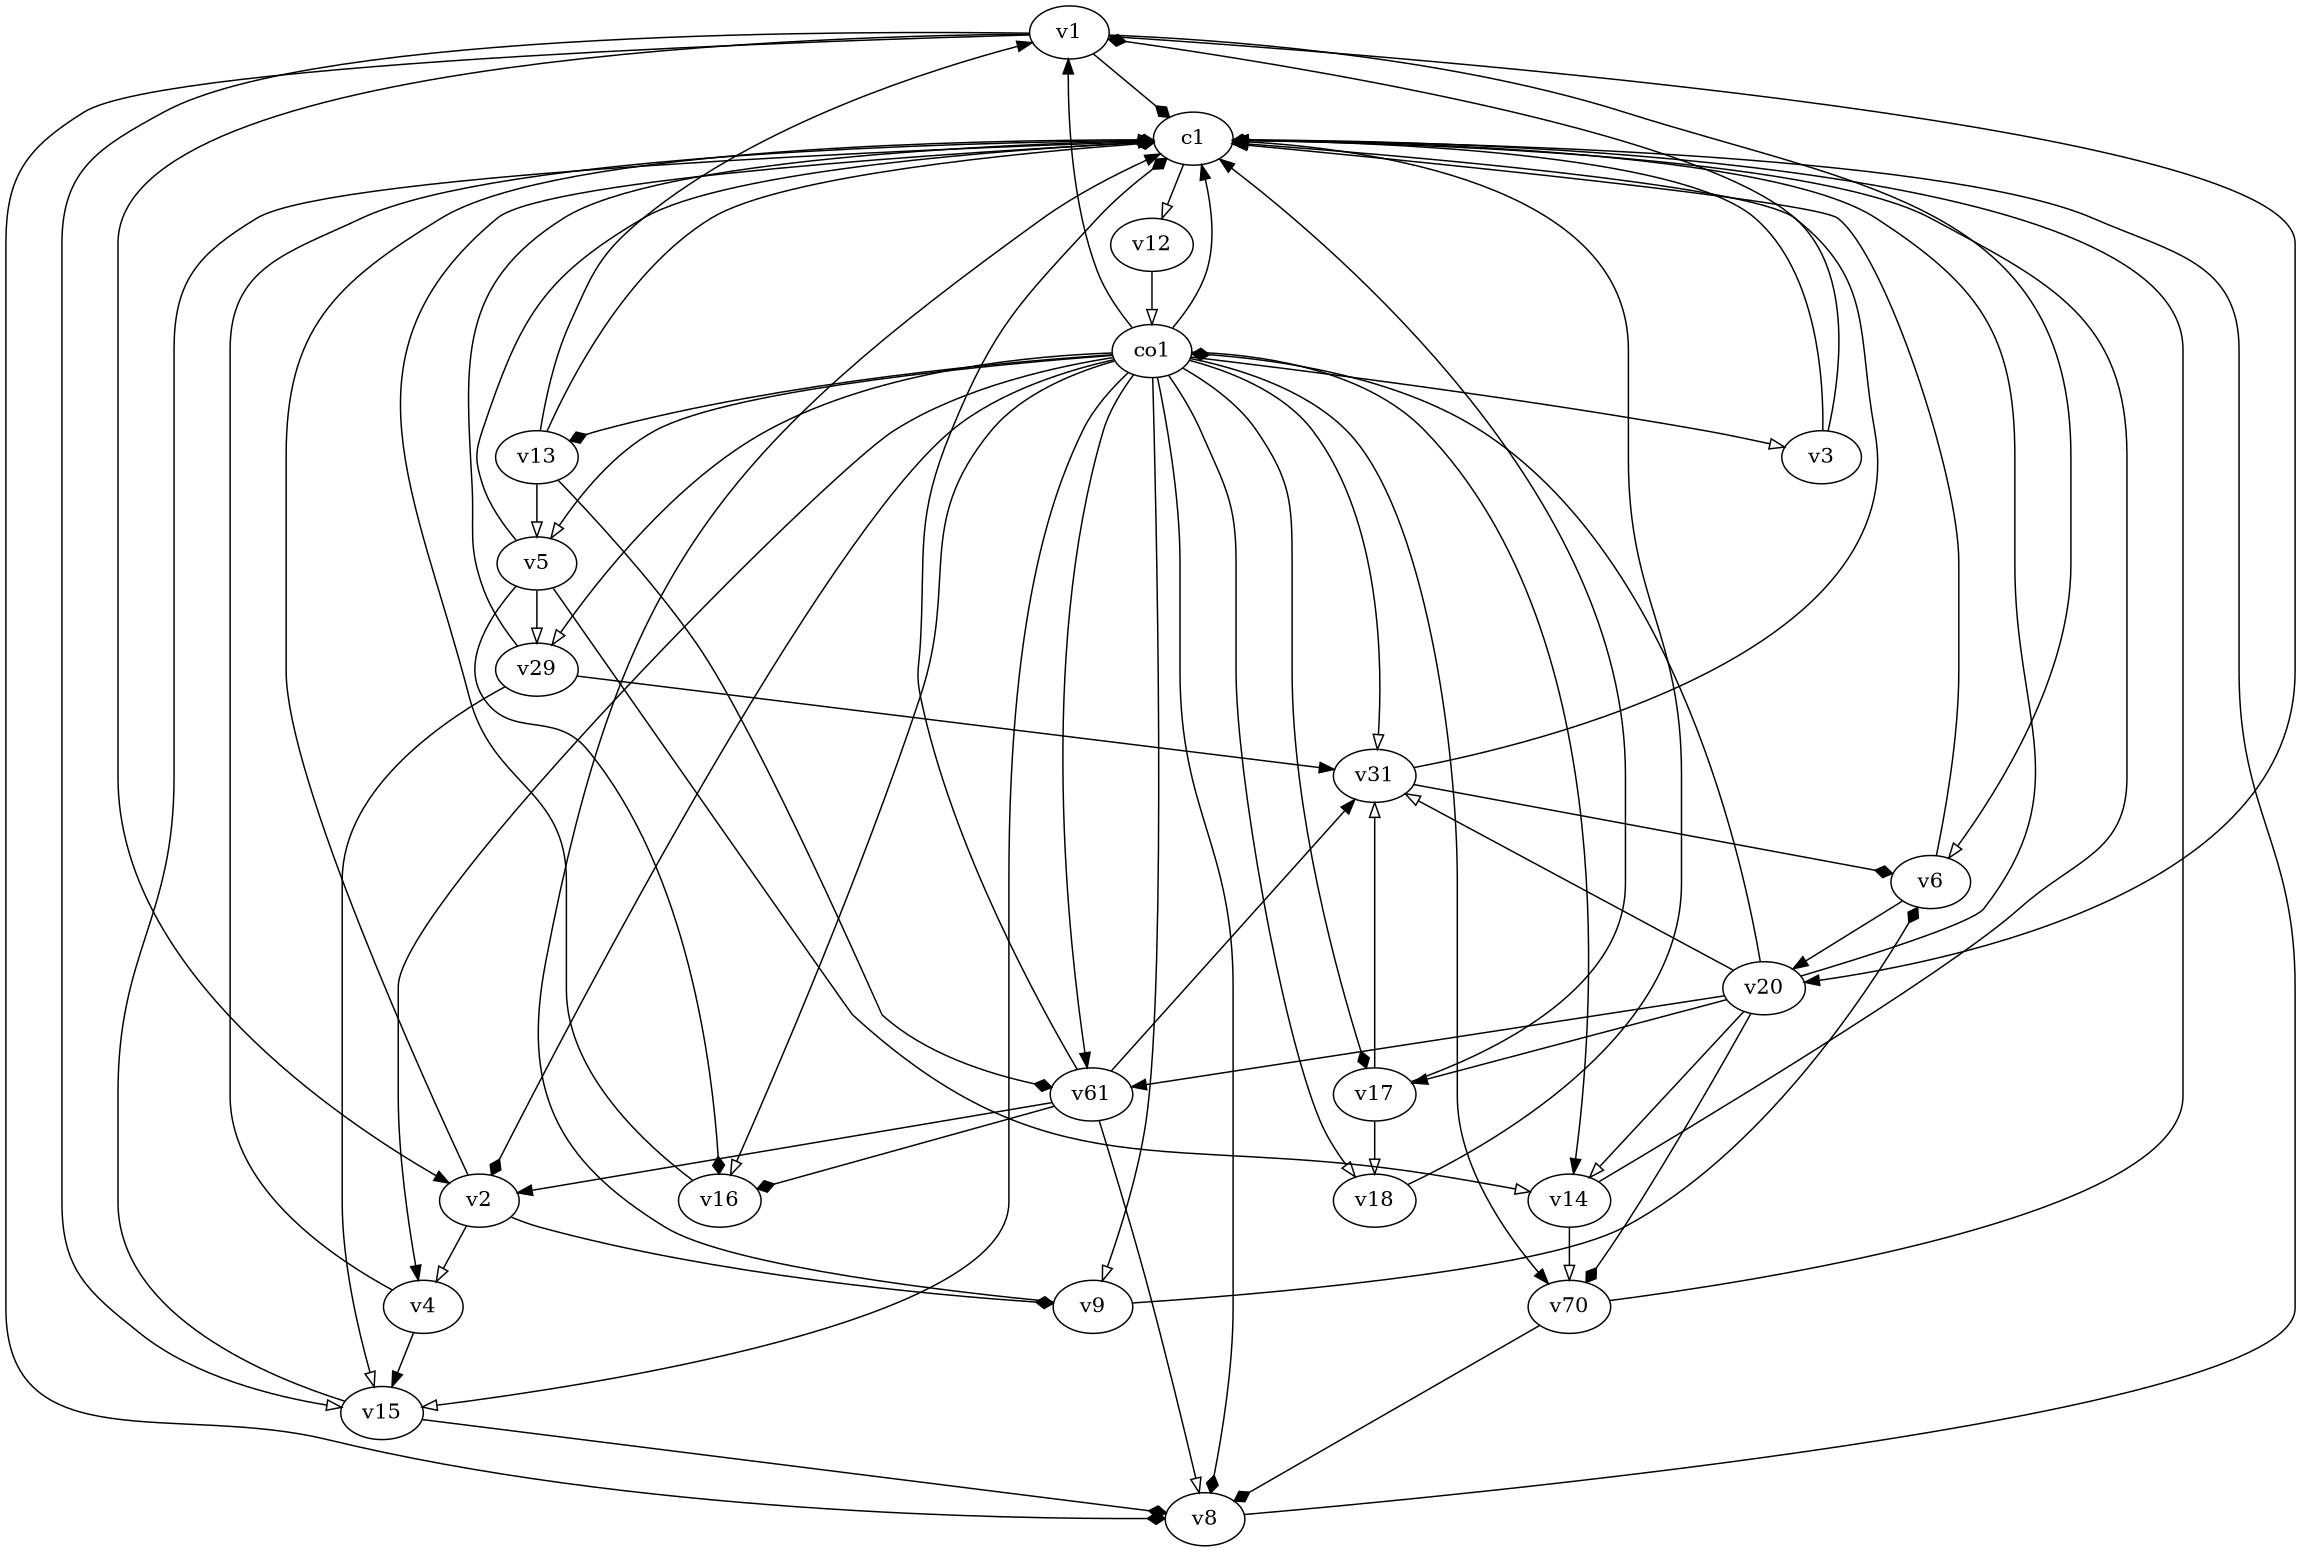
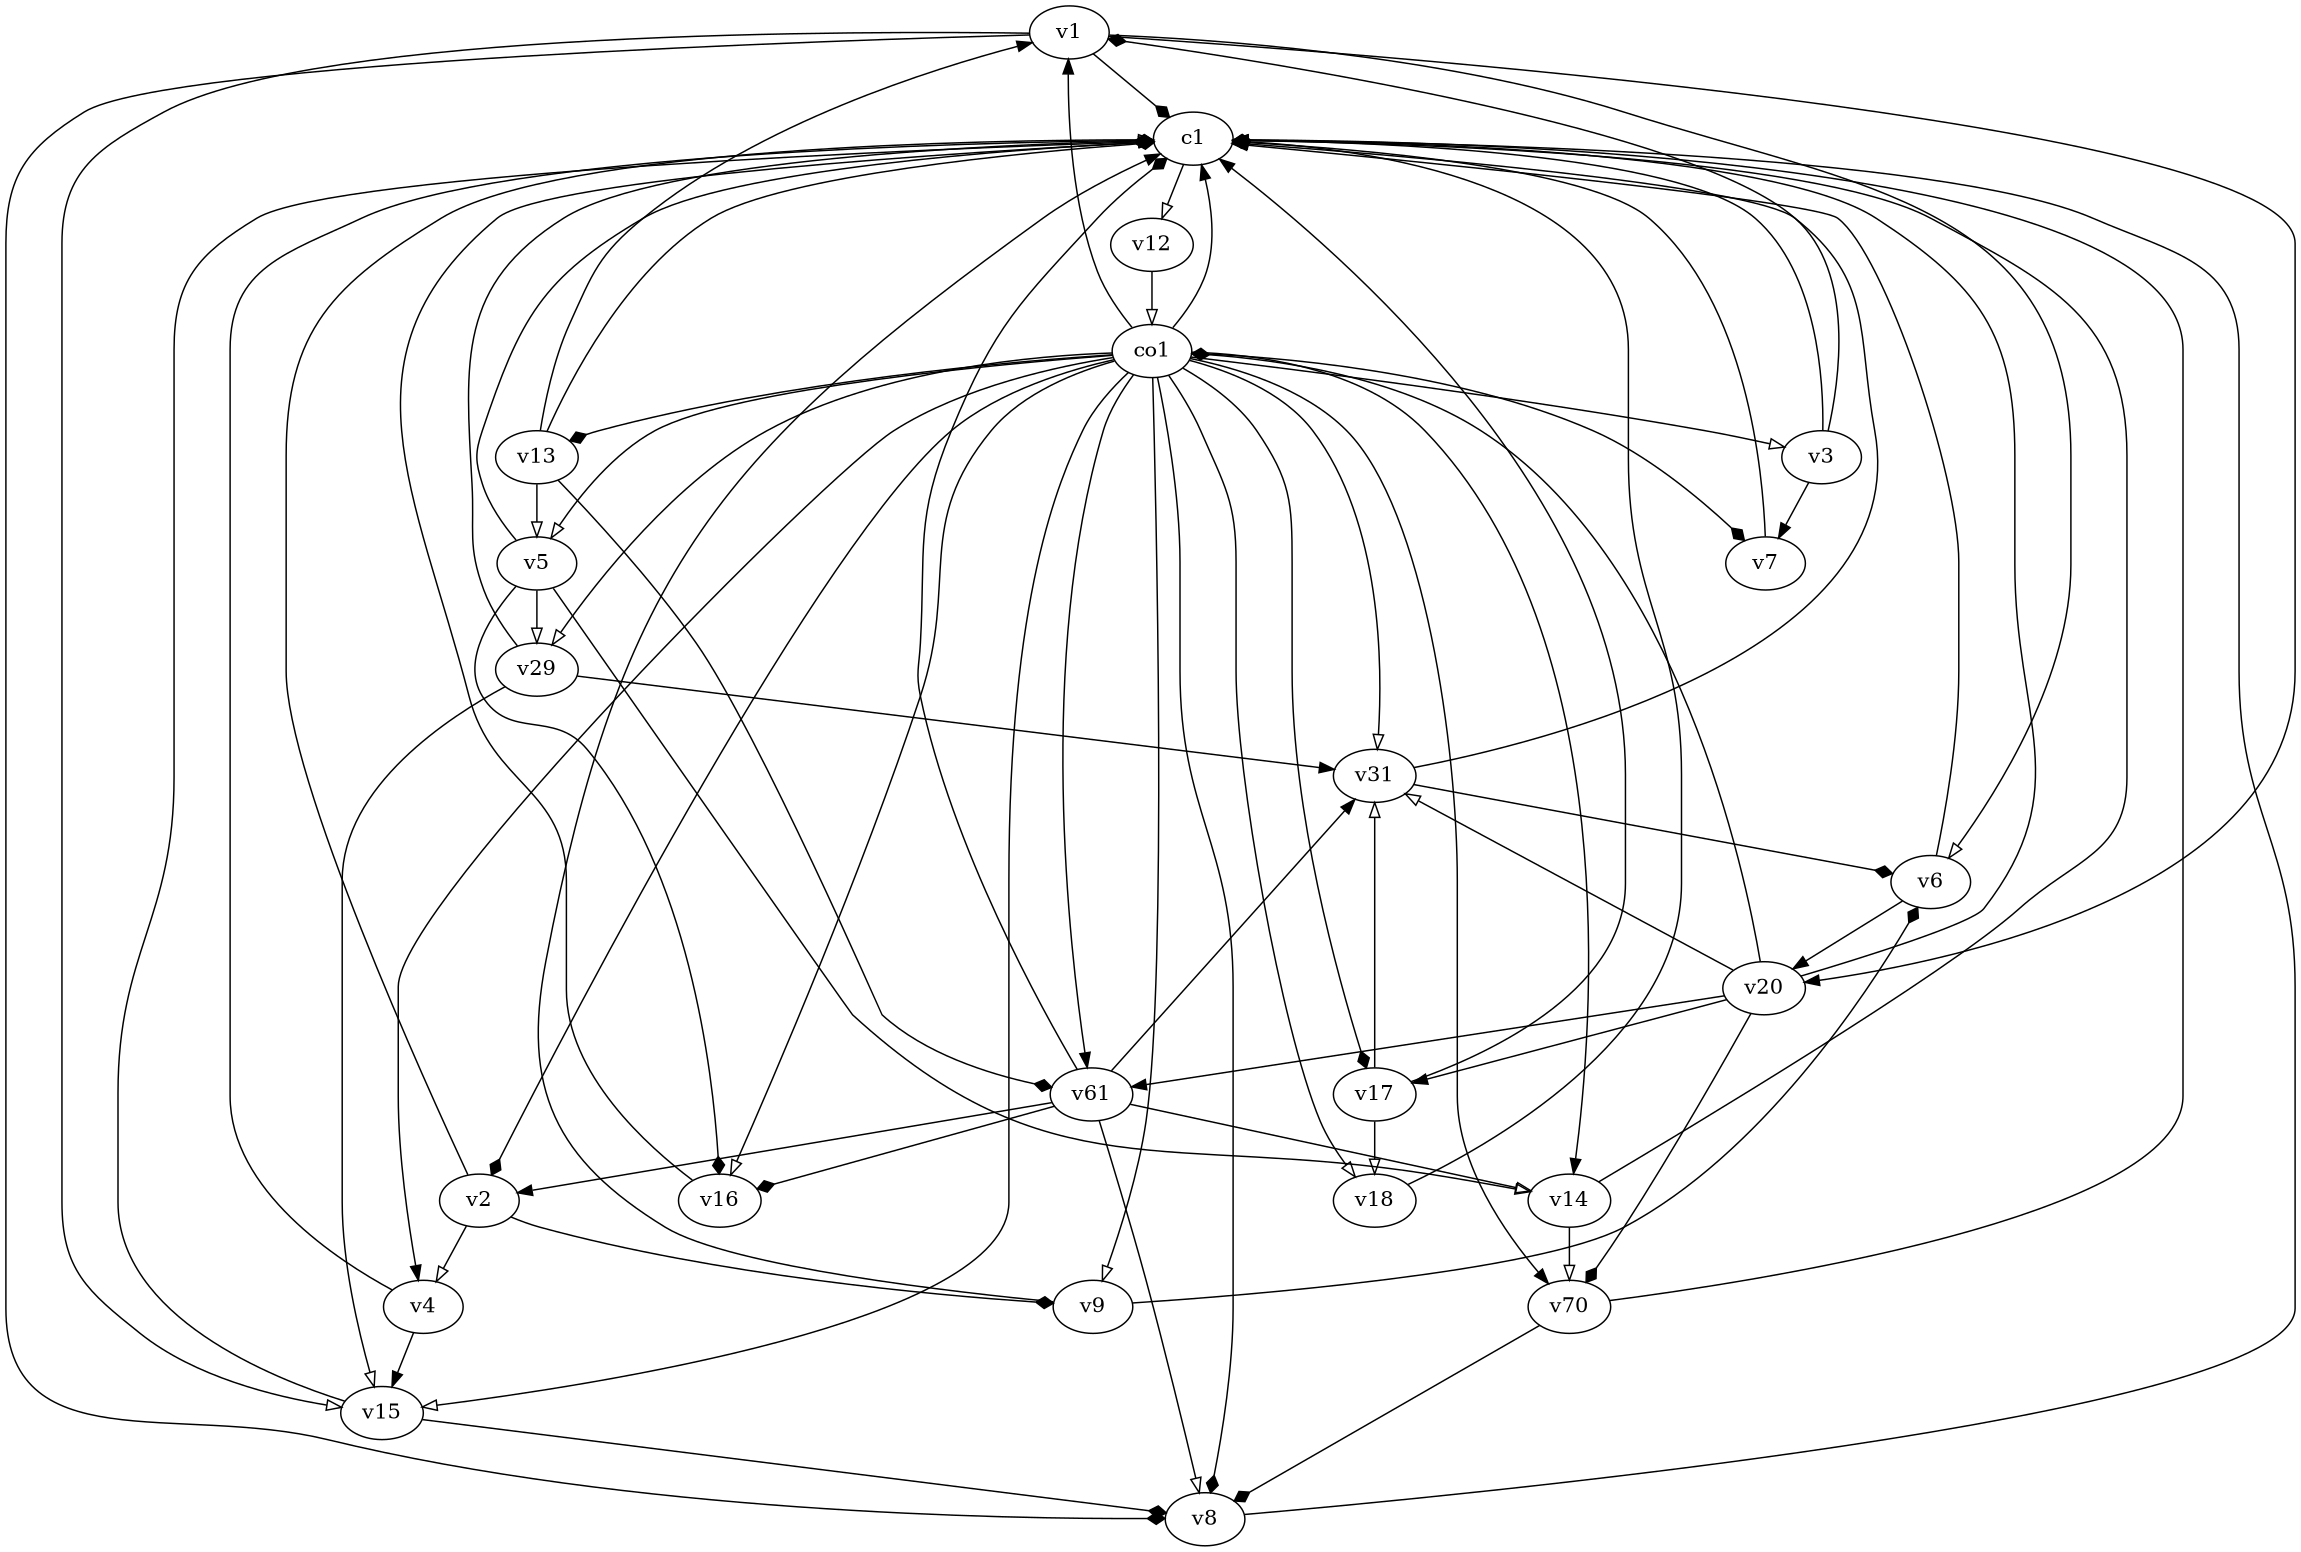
edge "v1" -> "v2": removed
node "v7": added
edge "v20" -> "v14": now "v61" -> "v14"
